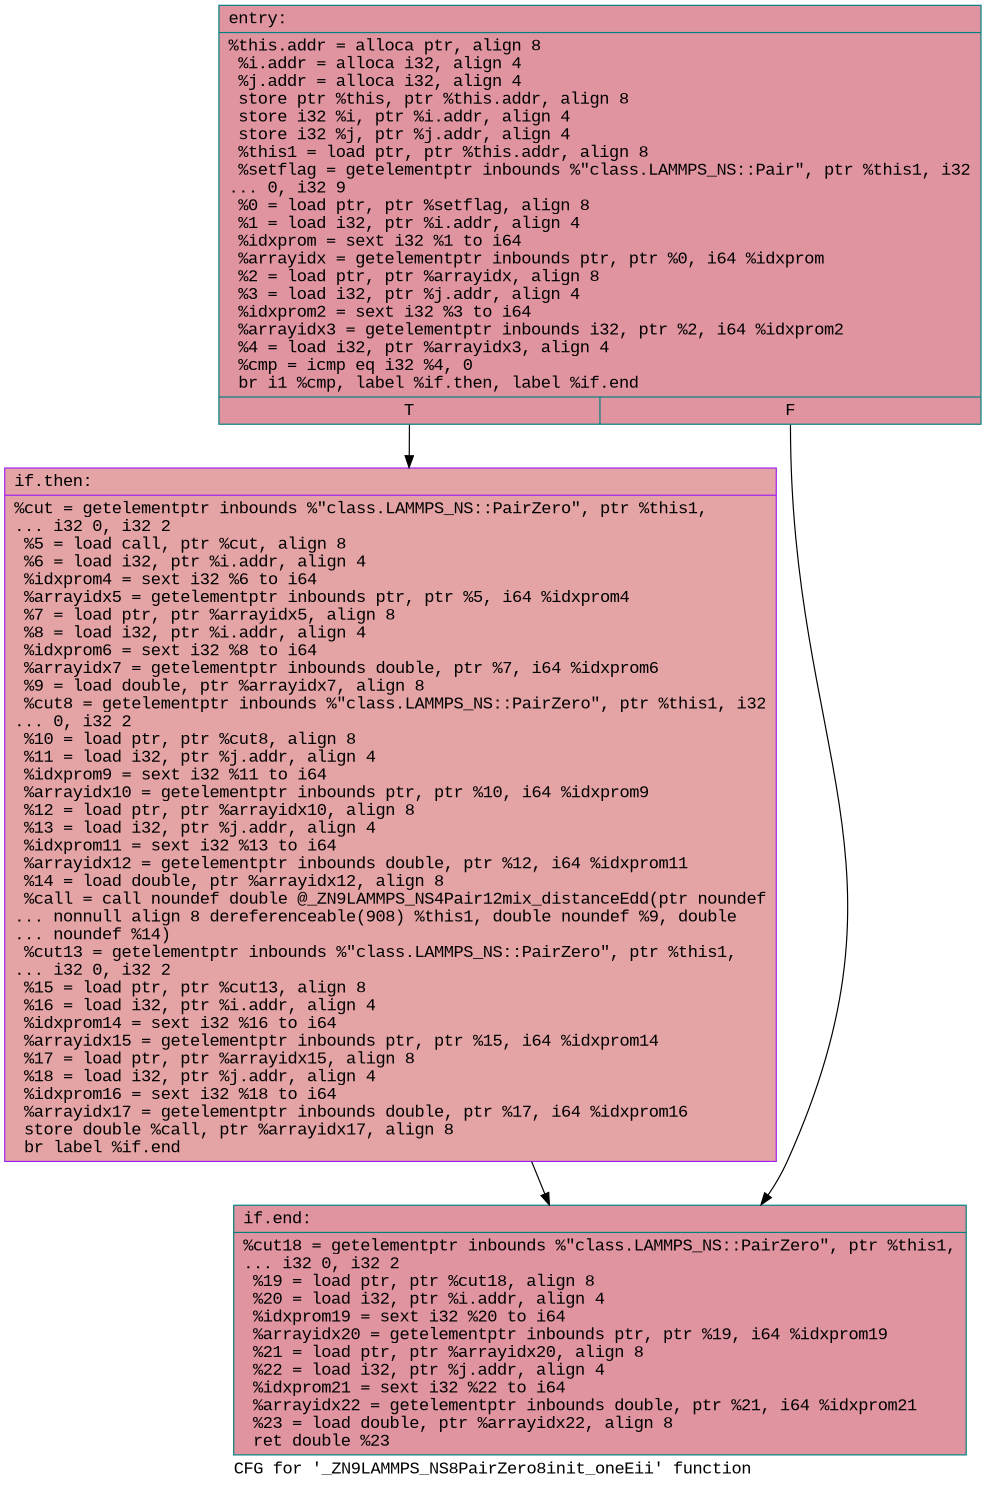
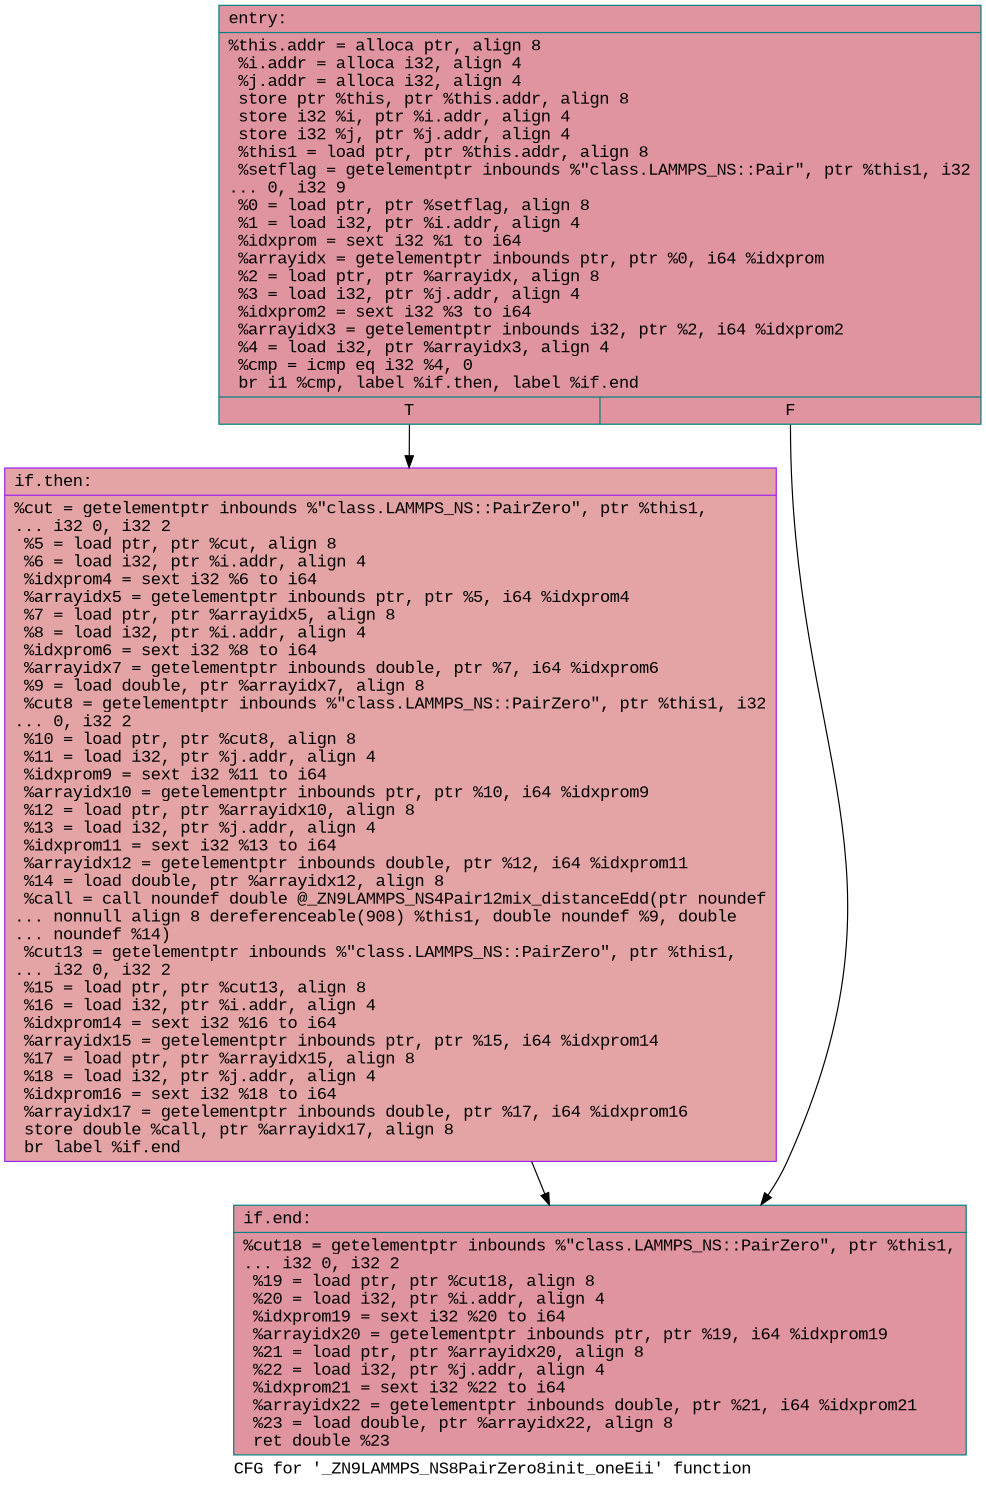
node "if.then:": text "%5 = load call, ptr %cut, align 8" -> "%5 = load ptr, ptr %cut, align 8"
